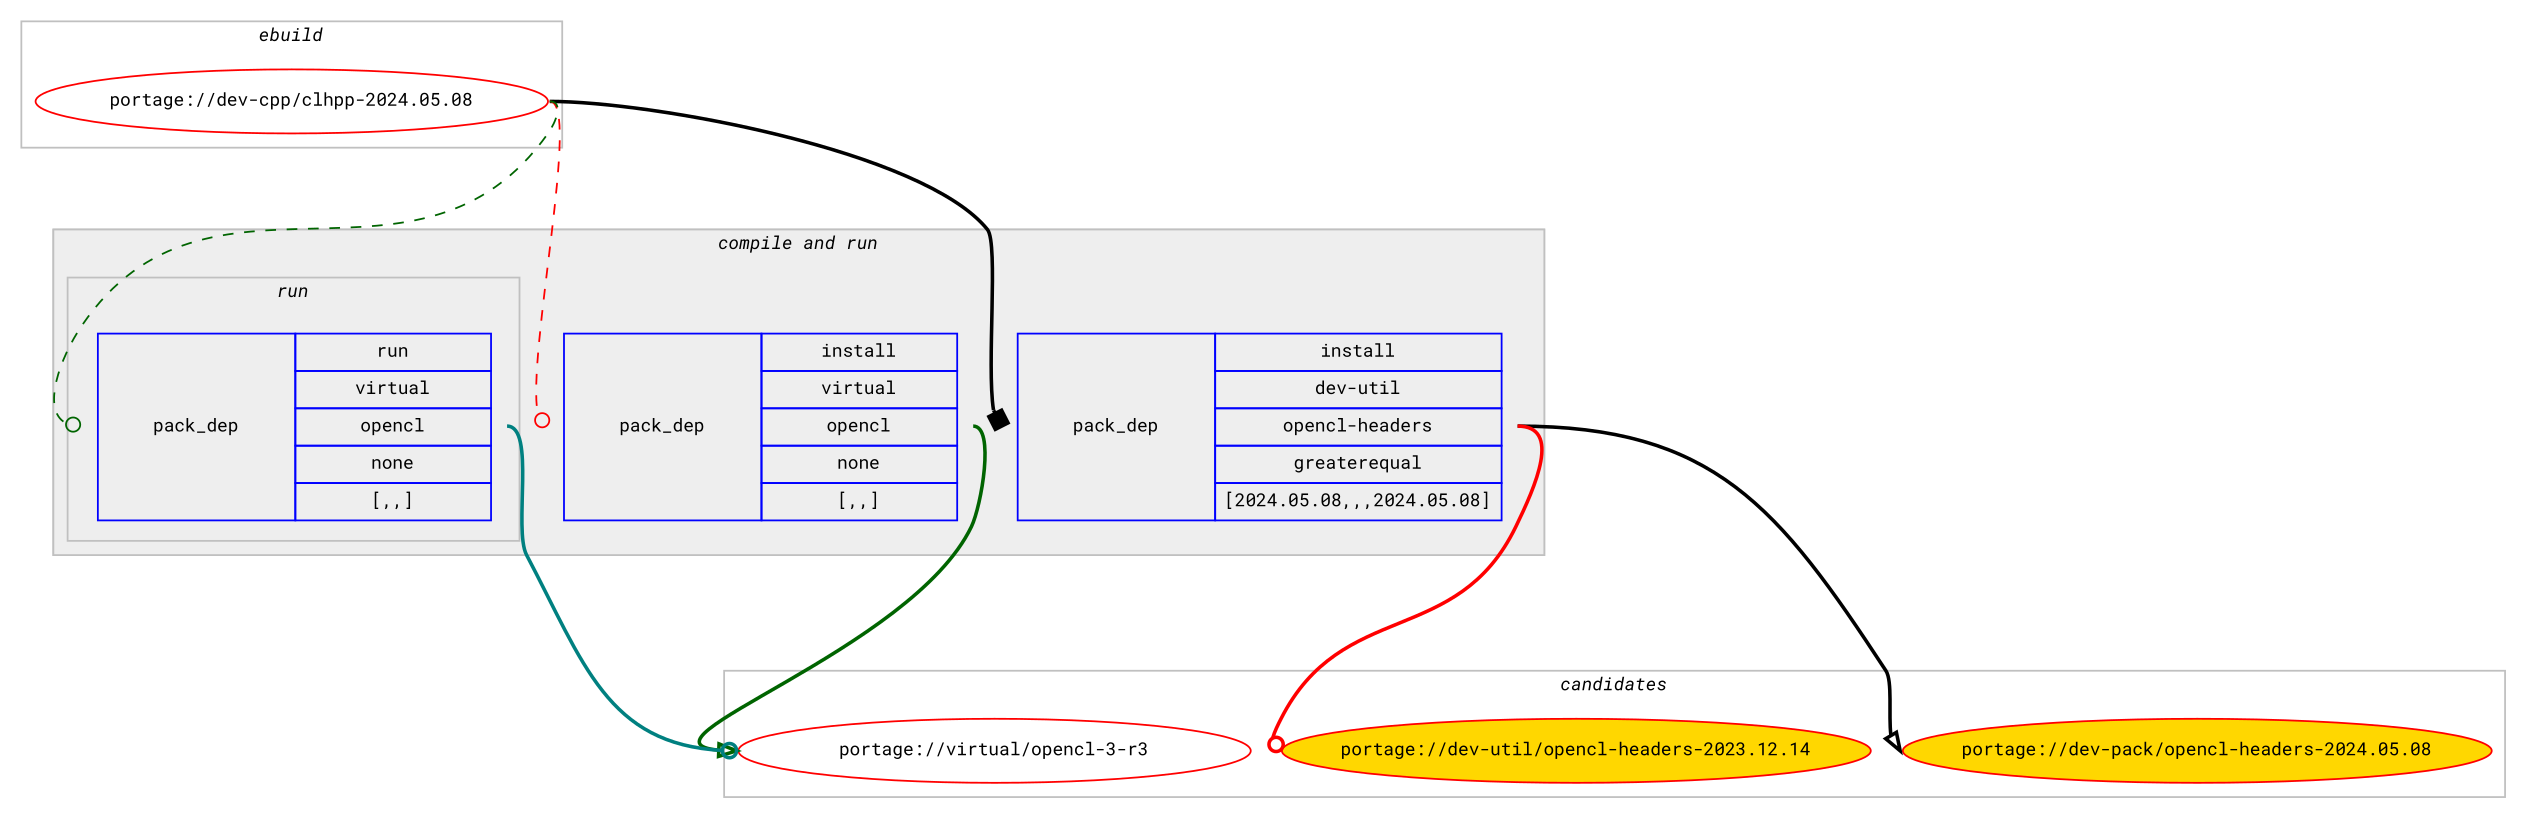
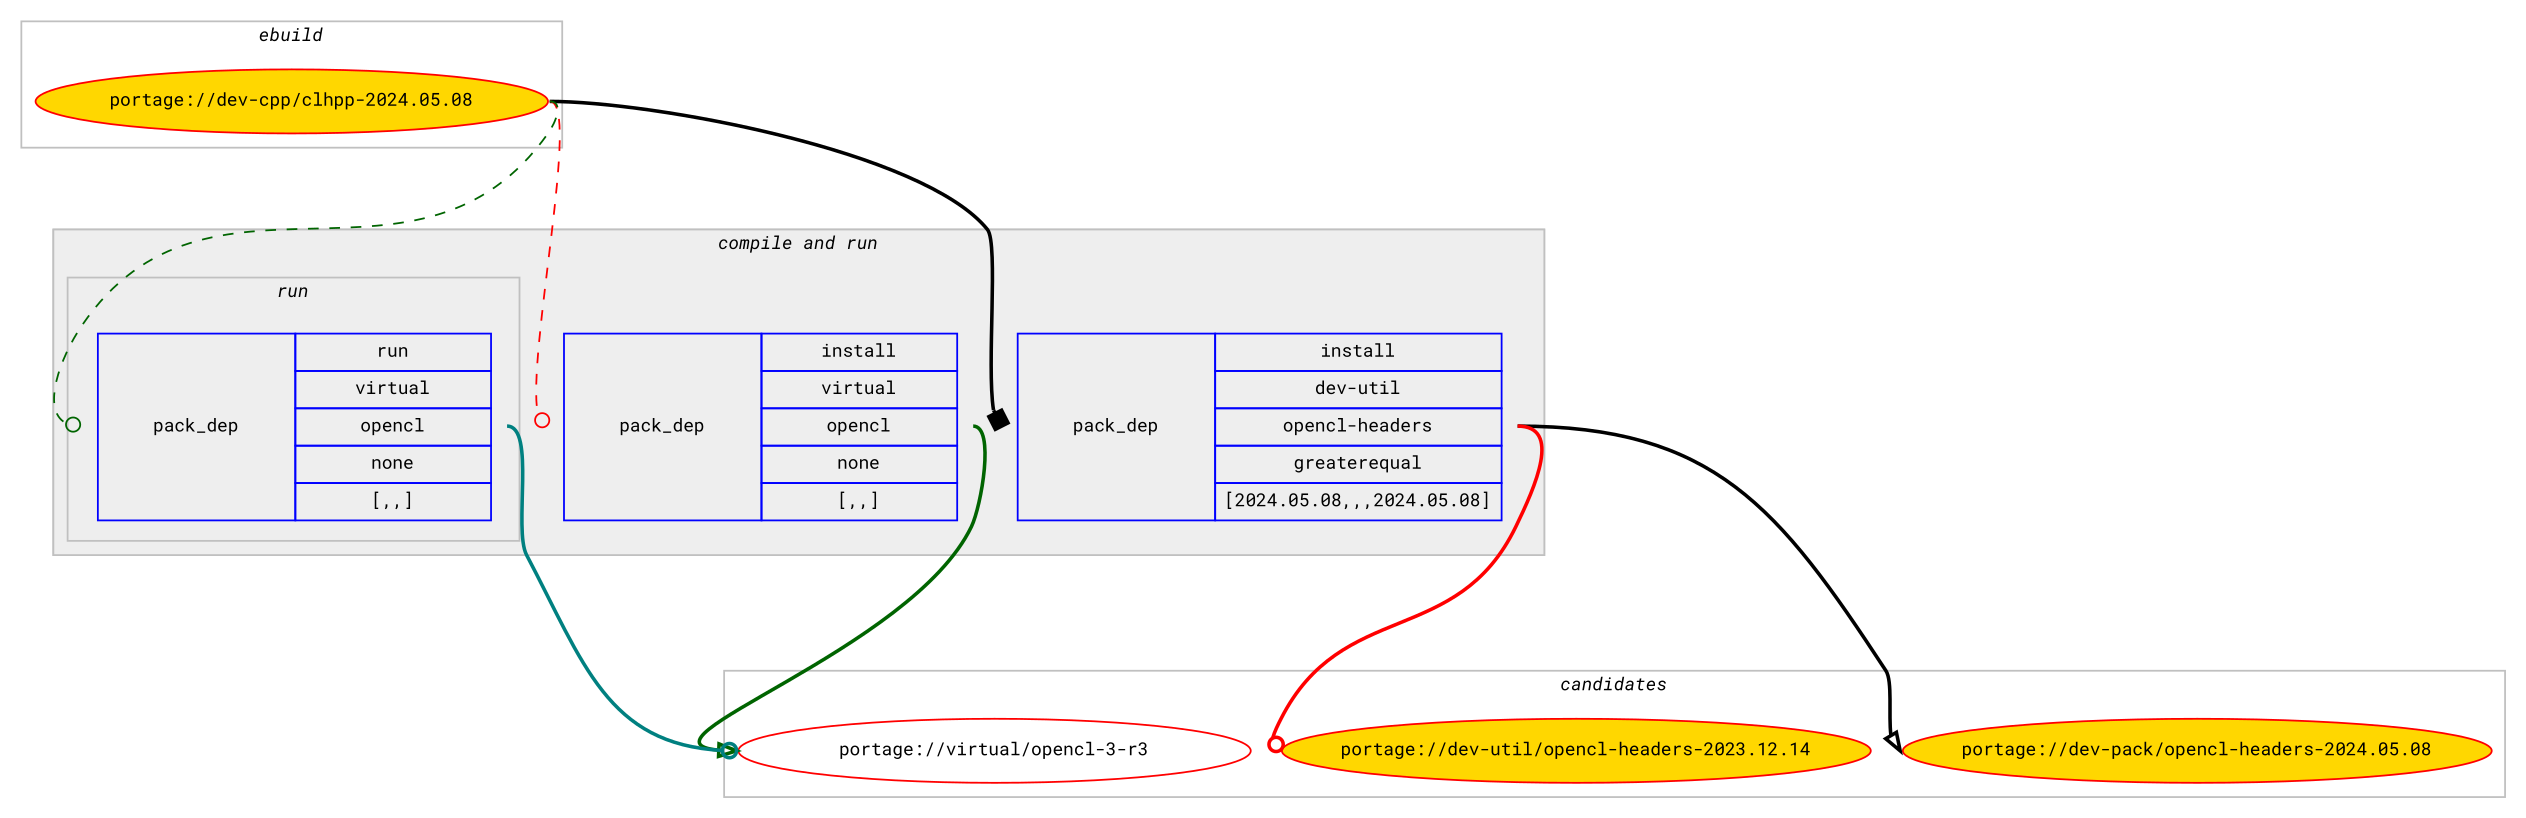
node "portage://dev-cpp/clhpp-2024.05.08": fillcolor white -> gold
